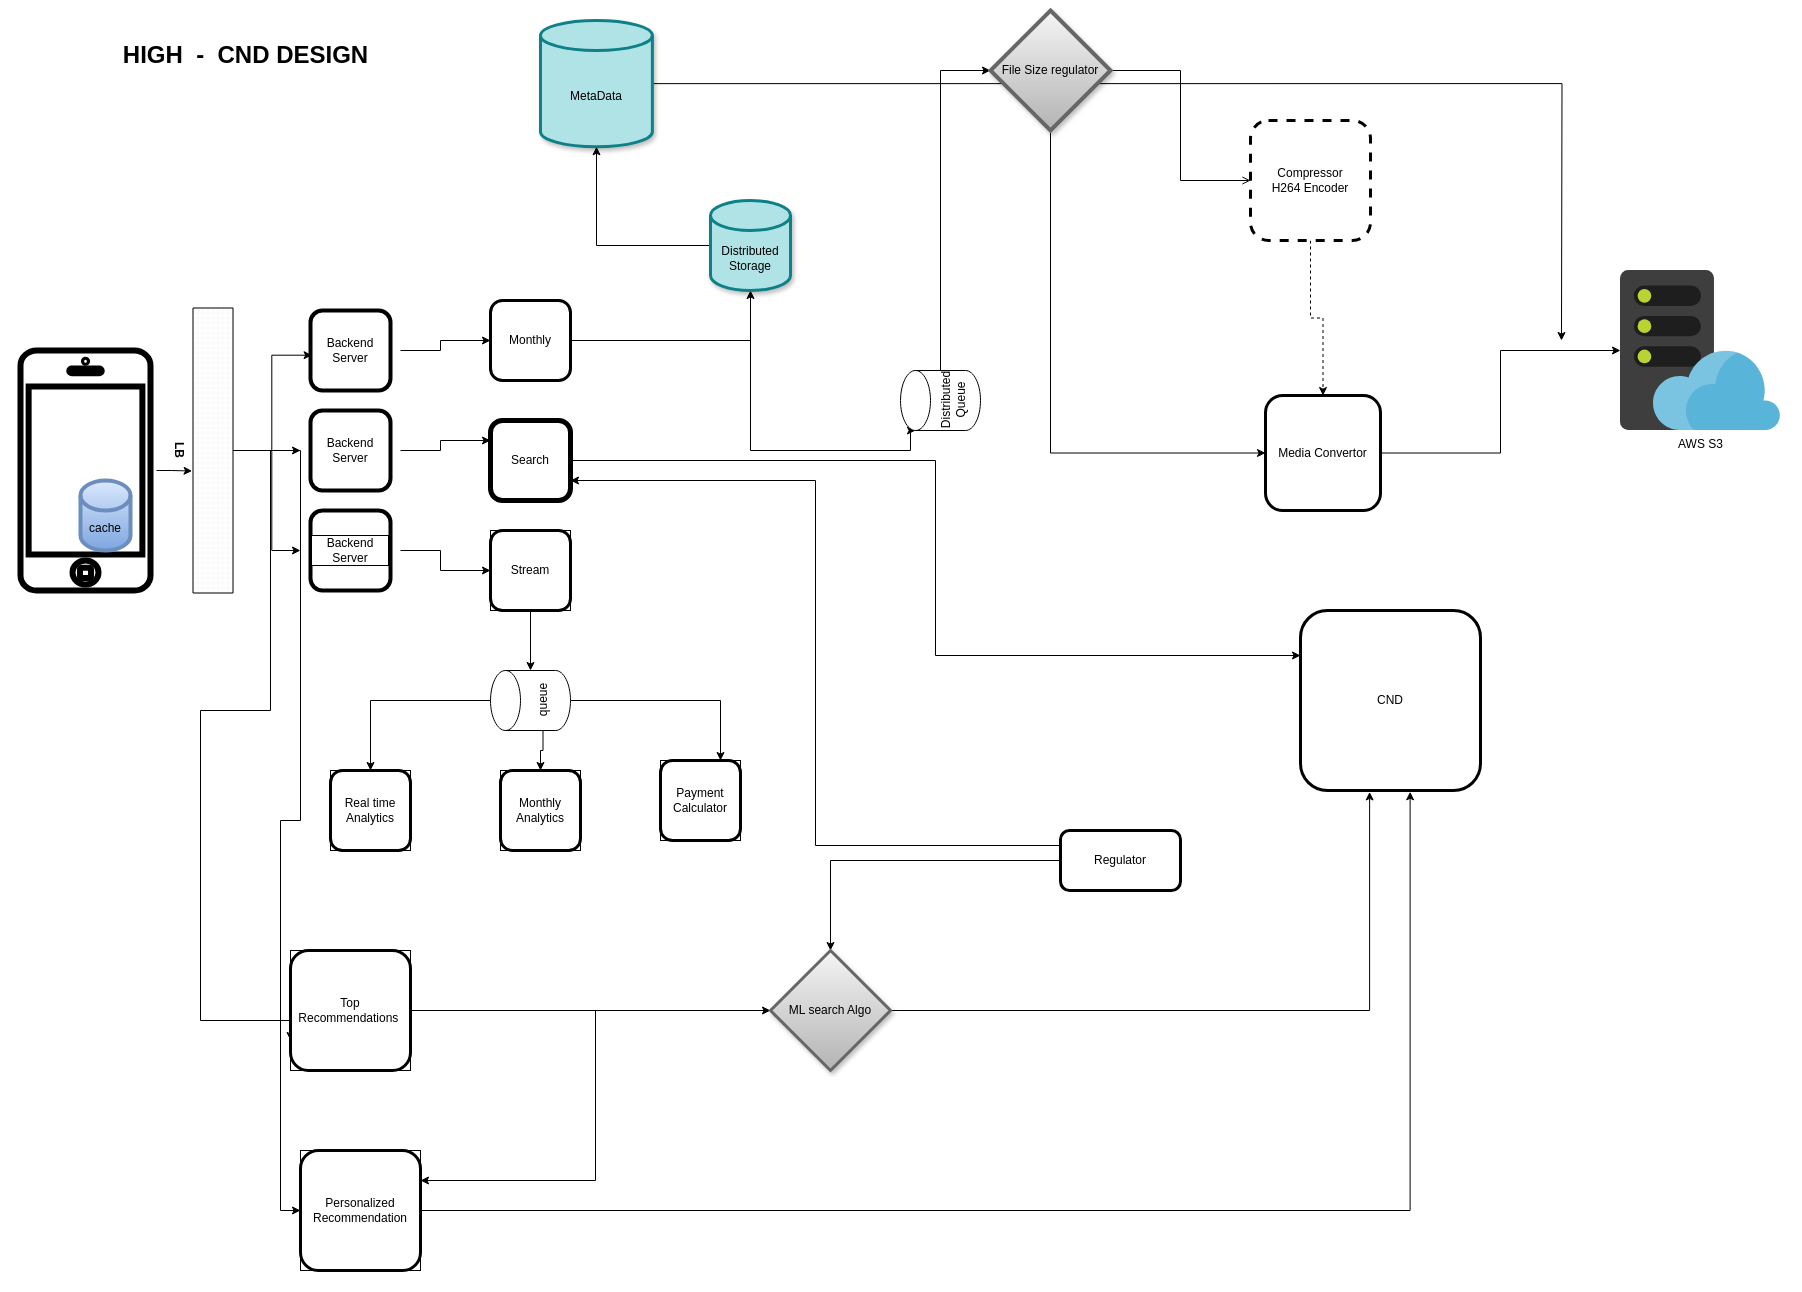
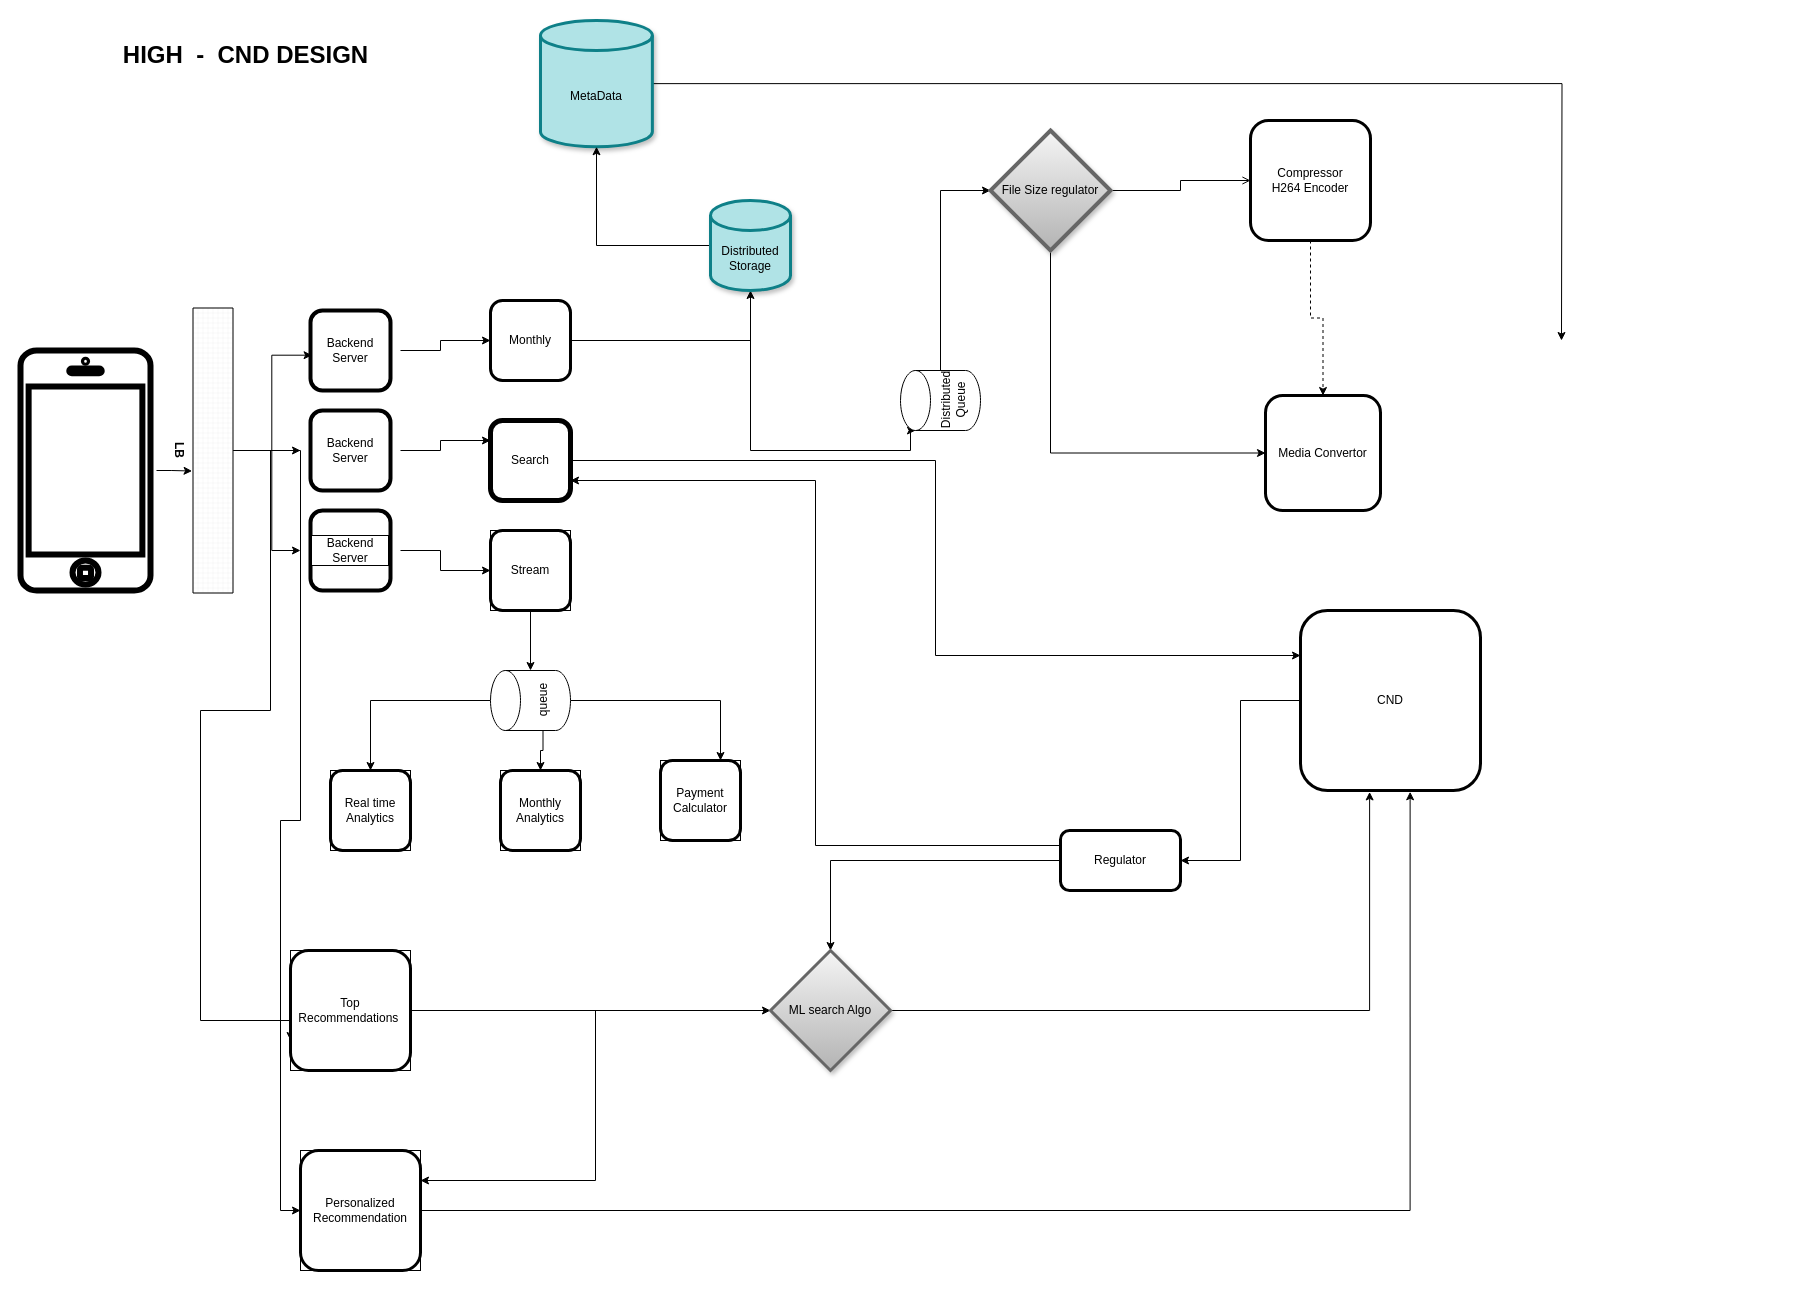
node "File Size regulator": moved (1051, 71) -> (1051, 191)
node "Compressor H264 Encoder": style dashed -> solid
node "AWS S3": removed
edge "Media Convertor" -> "AWS S3": removed
node "cache": removed
edge "CND" -> "Regulator": added
